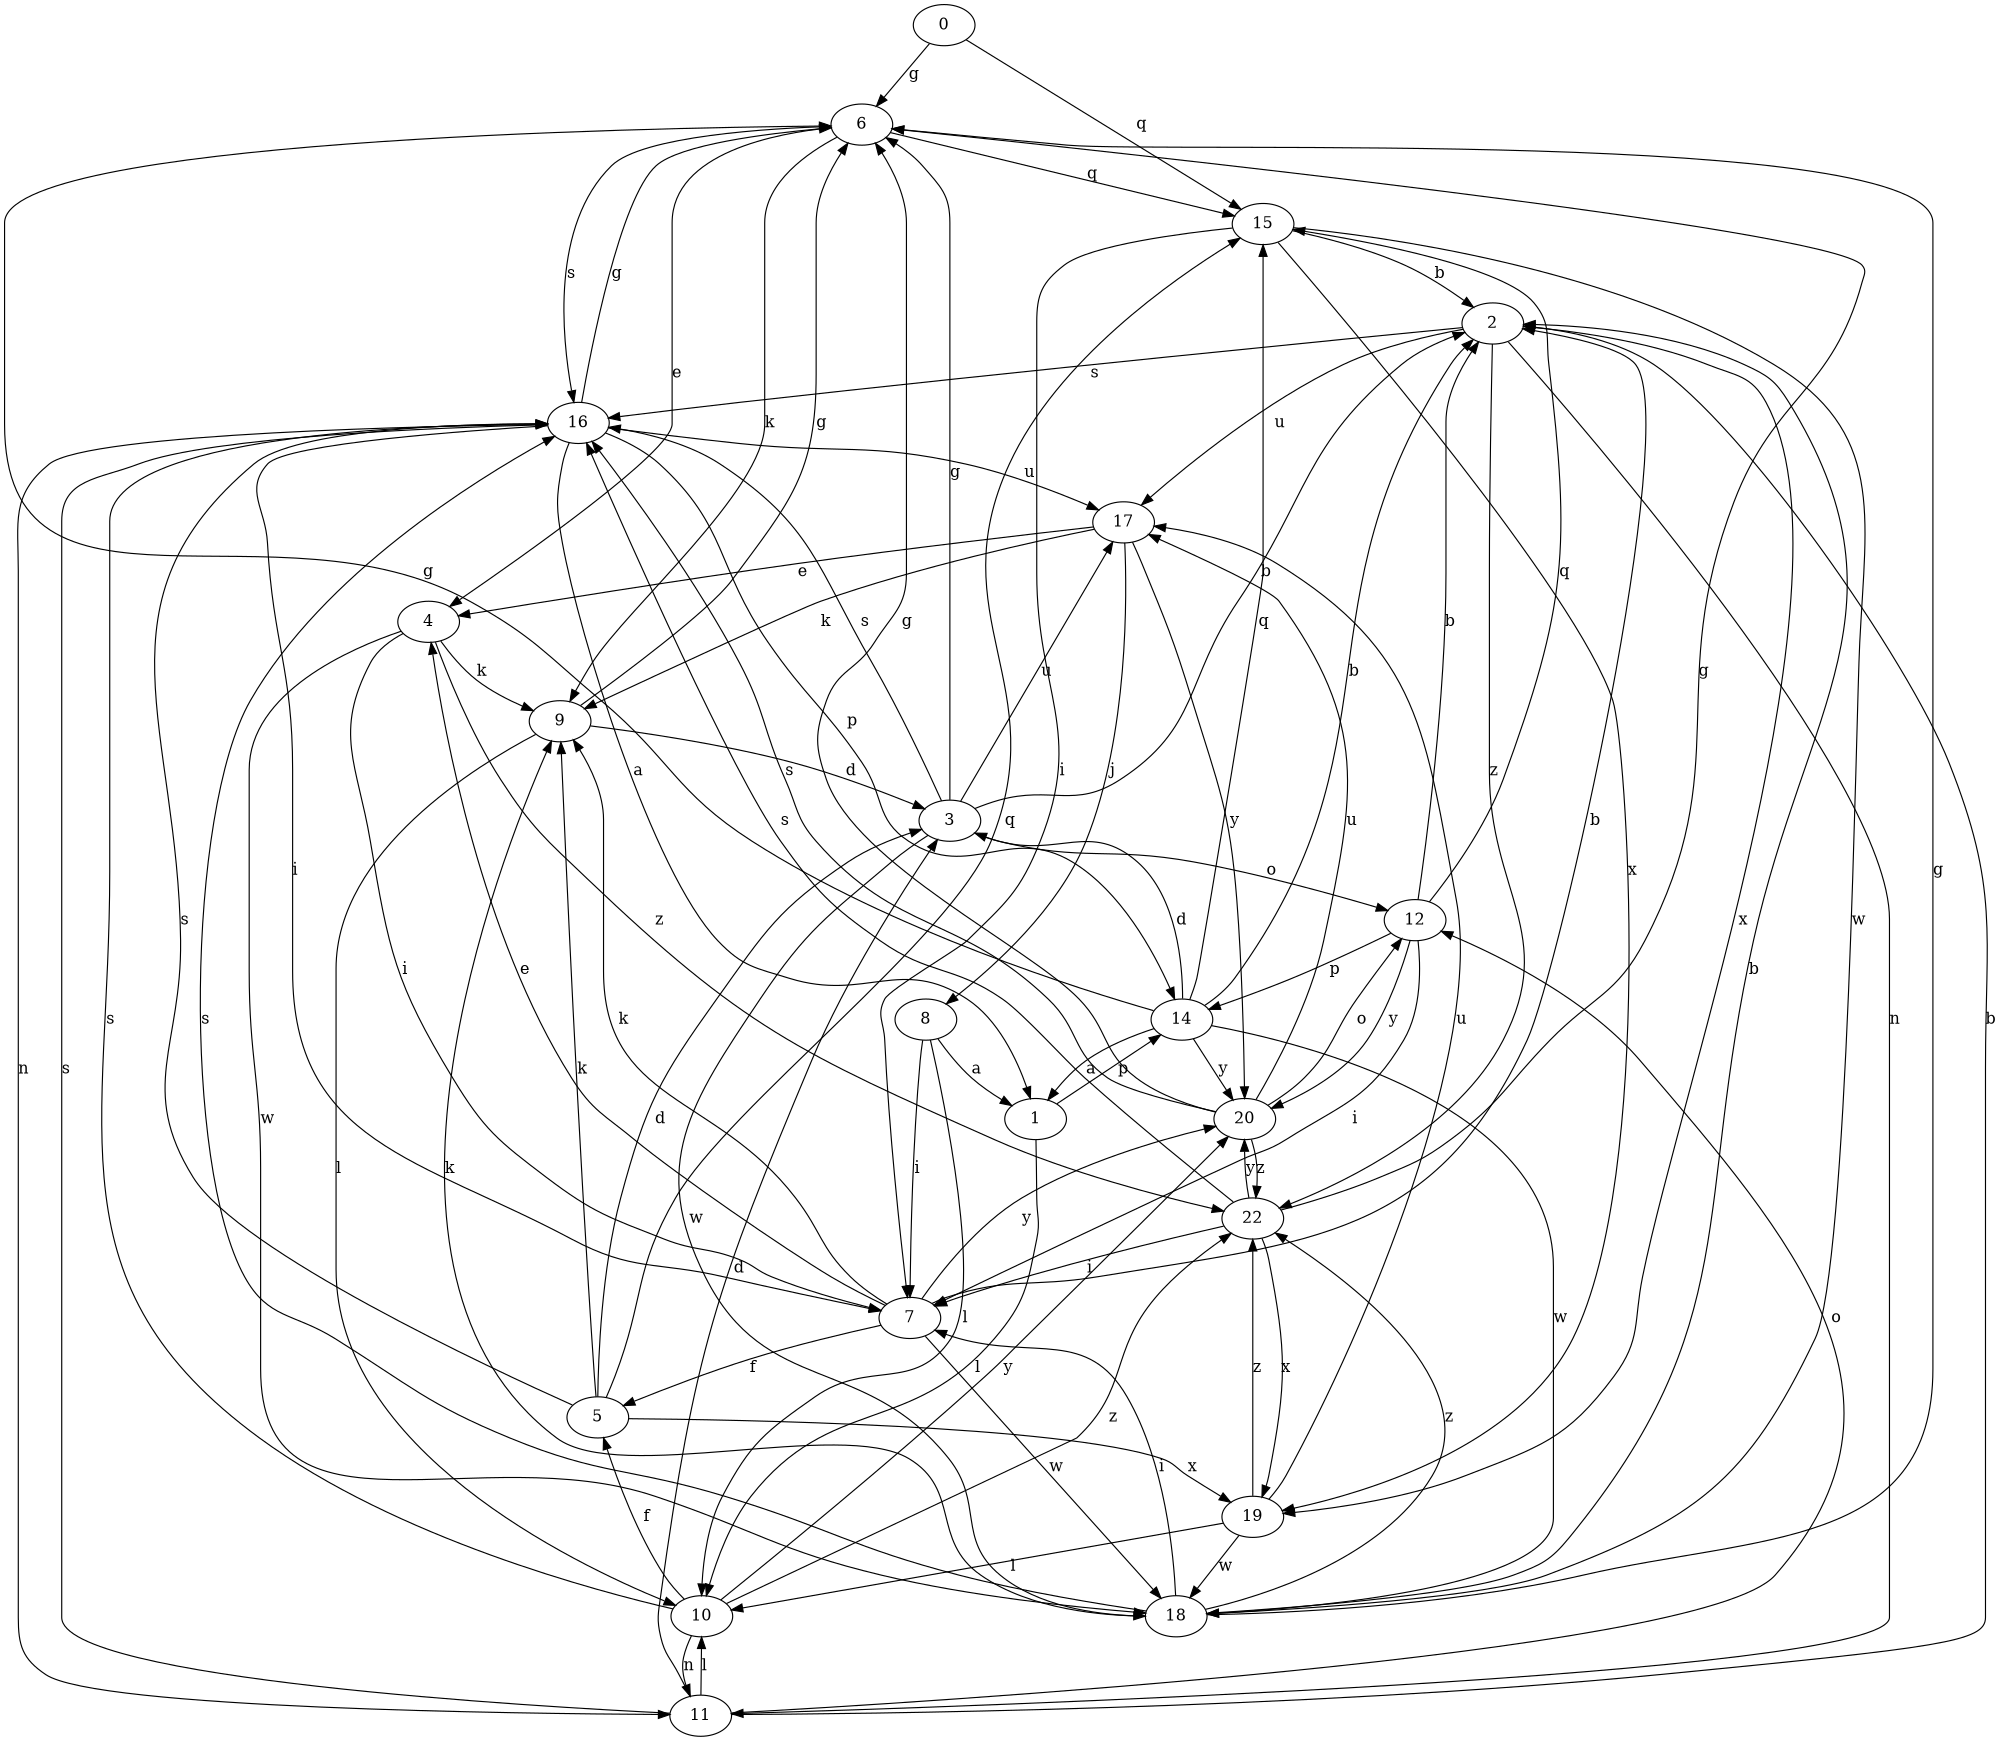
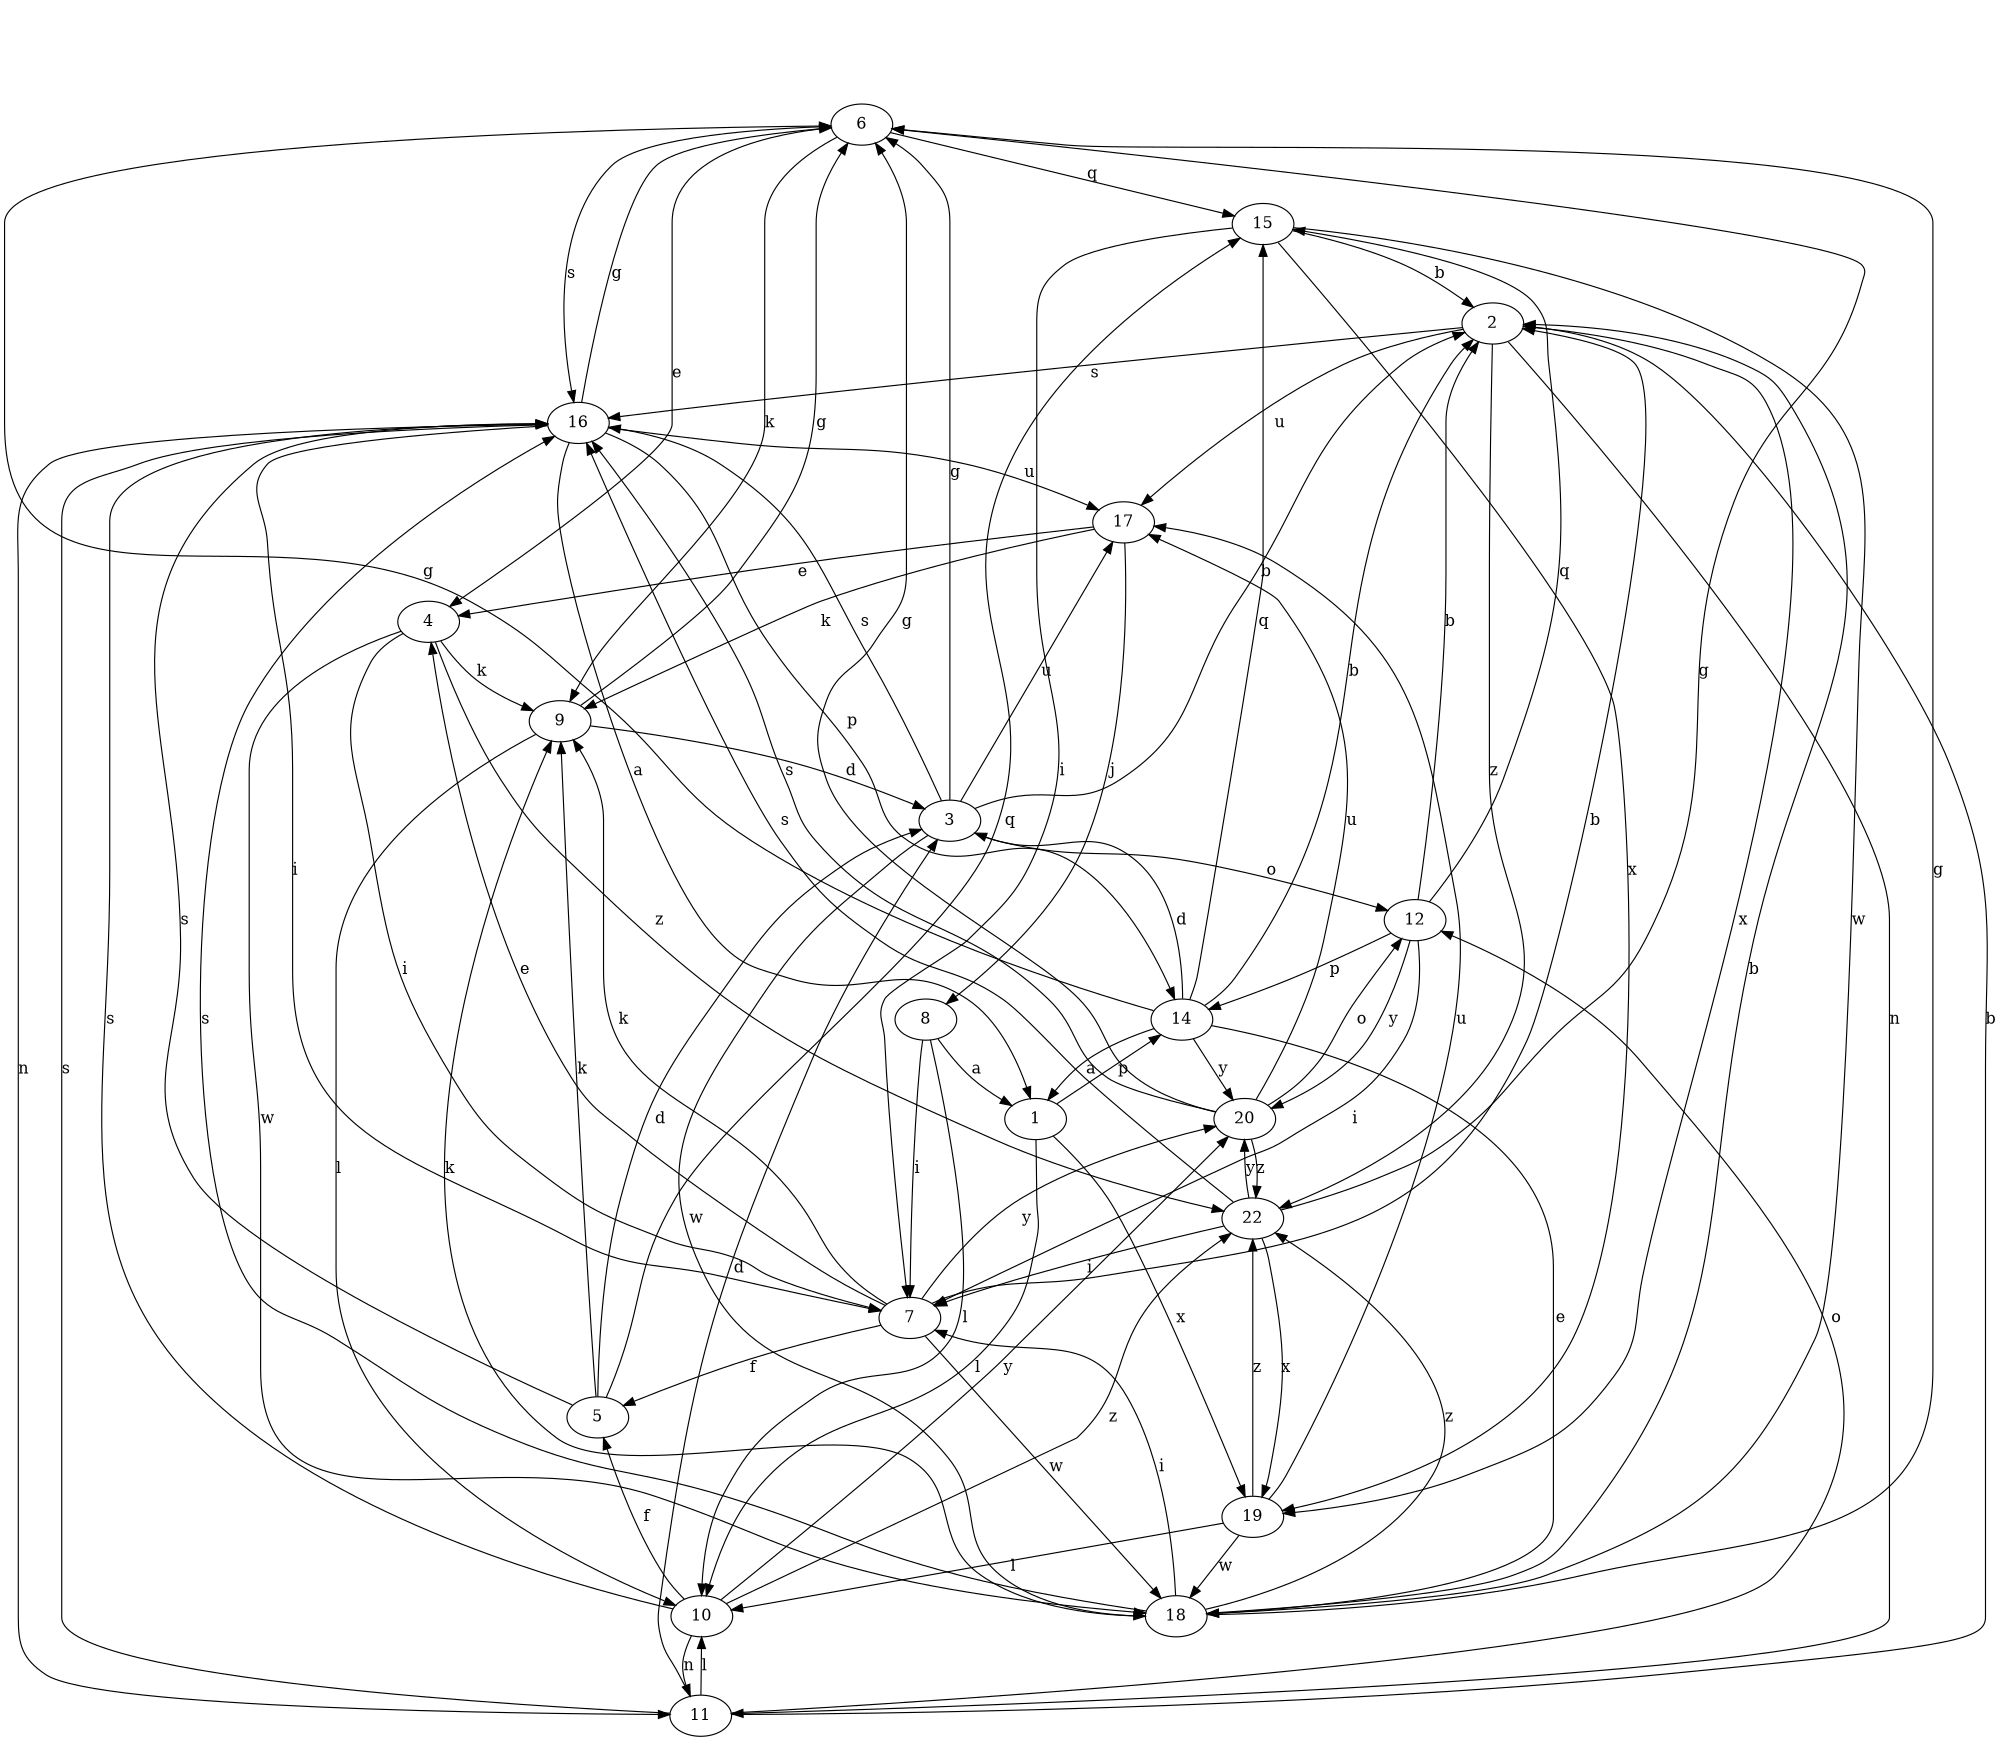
node "0": removed
edge "17" -> "20": removed, label "y"
edge "14" -> "18": label "w" -> "e"
edge "5" -> "19": now "1" -> "19"
